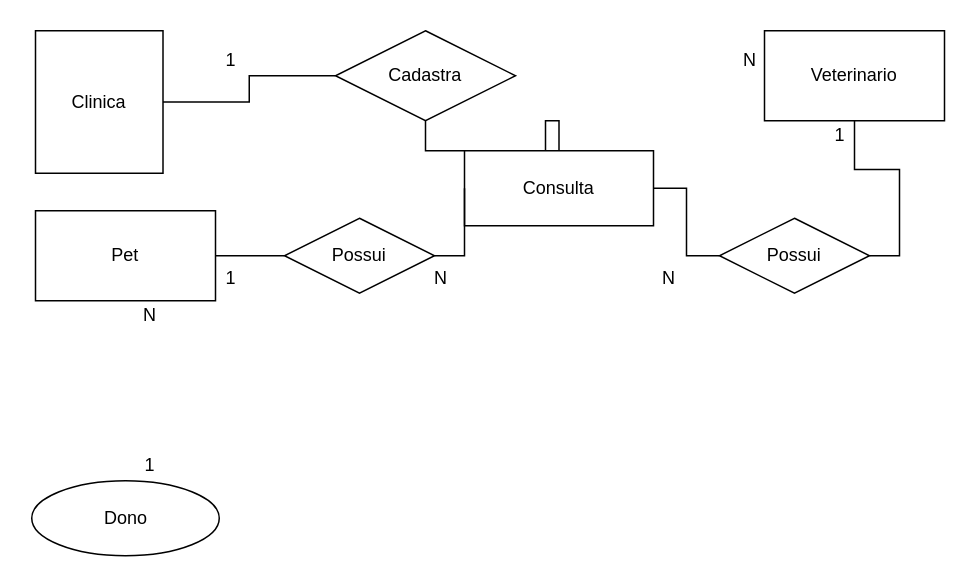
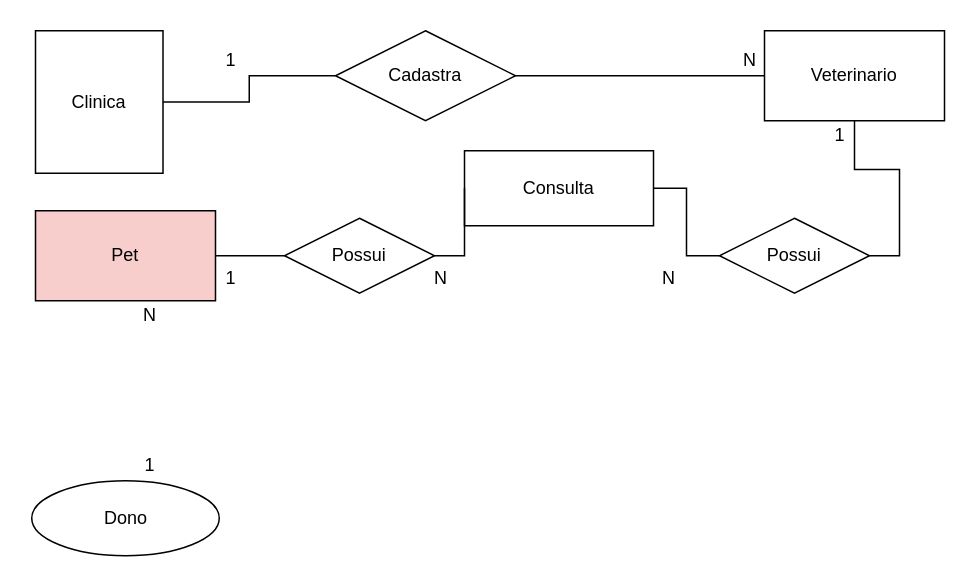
edge "Cadastra" -- "Consulta": now "Cadastra" -- "Veterinario"
node "Pet": fillcolor #ffffff -> #f8cecc
